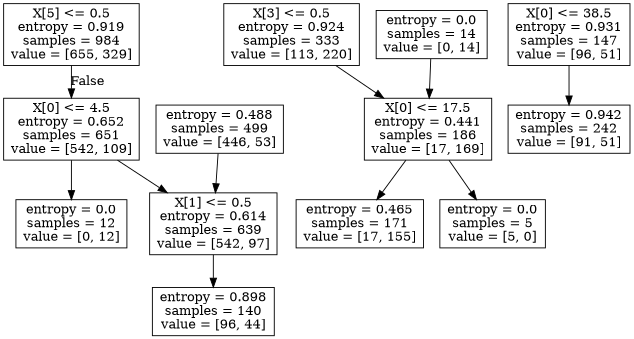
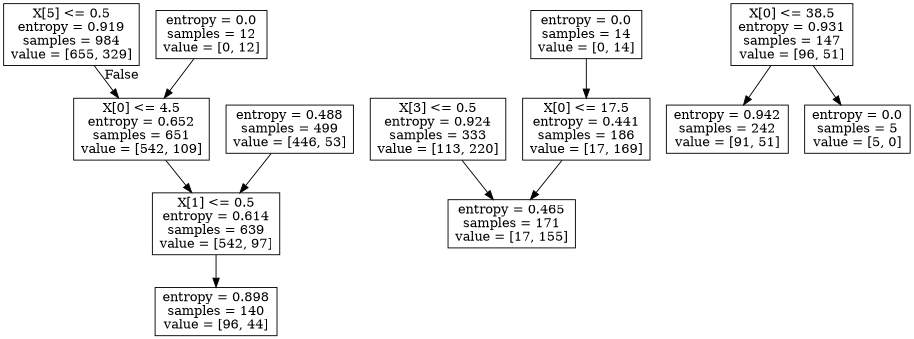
edge "X[3] <= 0.5 entropy = 0.924 samples = 333 value = [113, 220]" -> "X[0] <= 17.5 entropy = 0.441 samples = 186 value = [17, 169]": now "X[3] <= 0.5 entropy = 0.924 samples = 333 value = [113, 220]" -> "entropy = 0.465 samples = 171 value = [17, 155]"
edge "X[0] <= 4.5 entropy = 0.652 samples = 651 value = [542, 109]" -> "entropy = 0.0 samples = 12 value = [0, 12]": reversed
edge "X[0] <= 17.5 entropy = 0.441 samples = 186 value = [17, 169]" -> "entropy = 0.0 samples = 5 value = [5, 0]": now "X[0] <= 38.5 entropy = 0.931 samples = 147 value = [96, 51]" -> "entropy = 0.0 samples = 5 value = [5, 0]"
